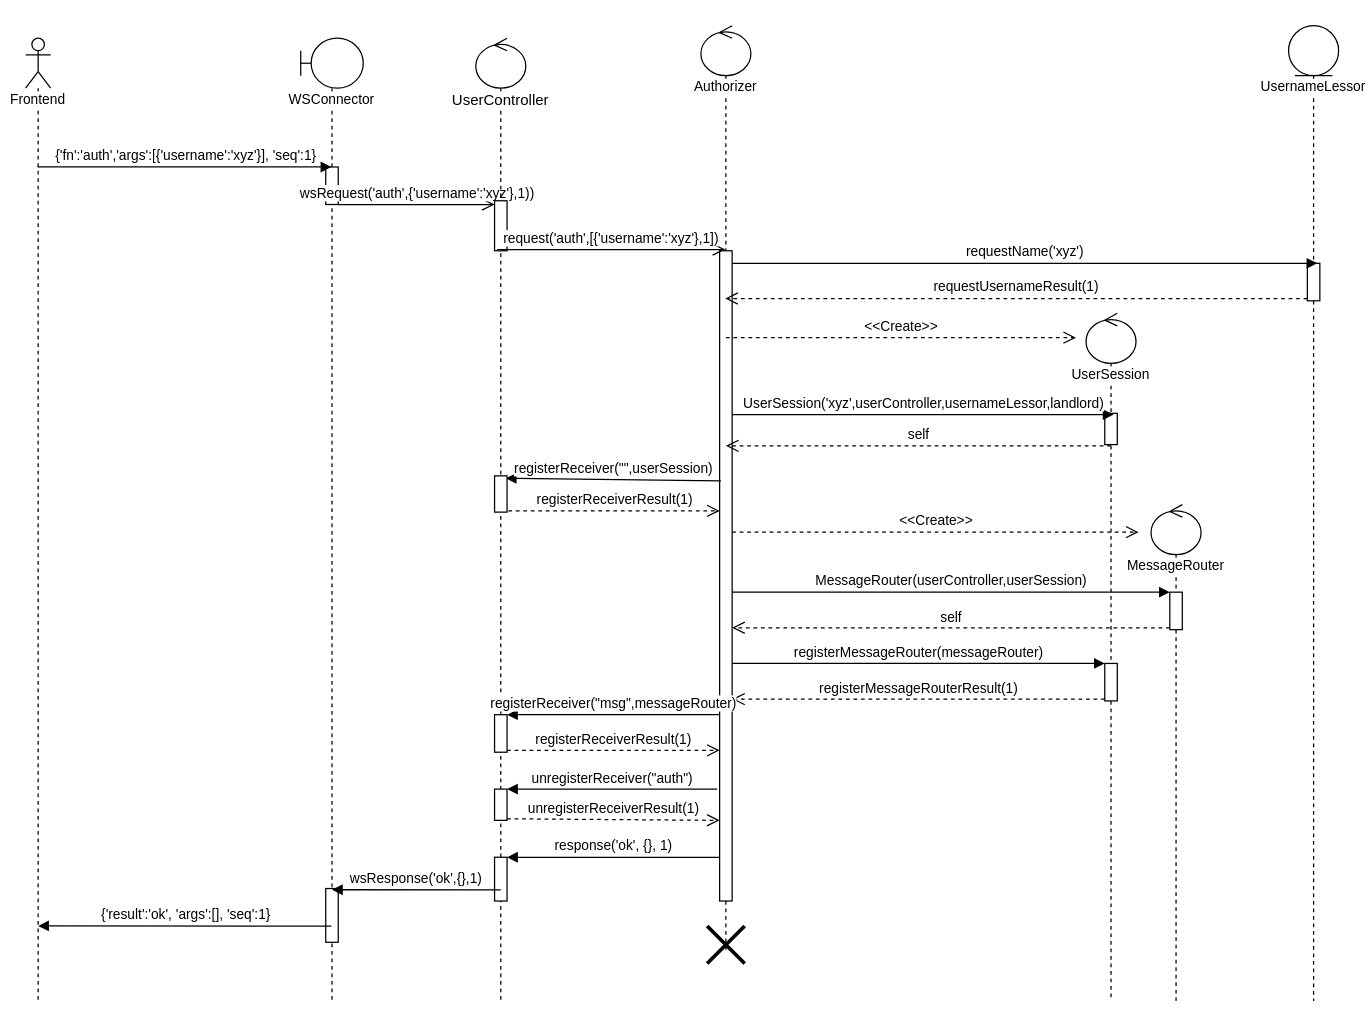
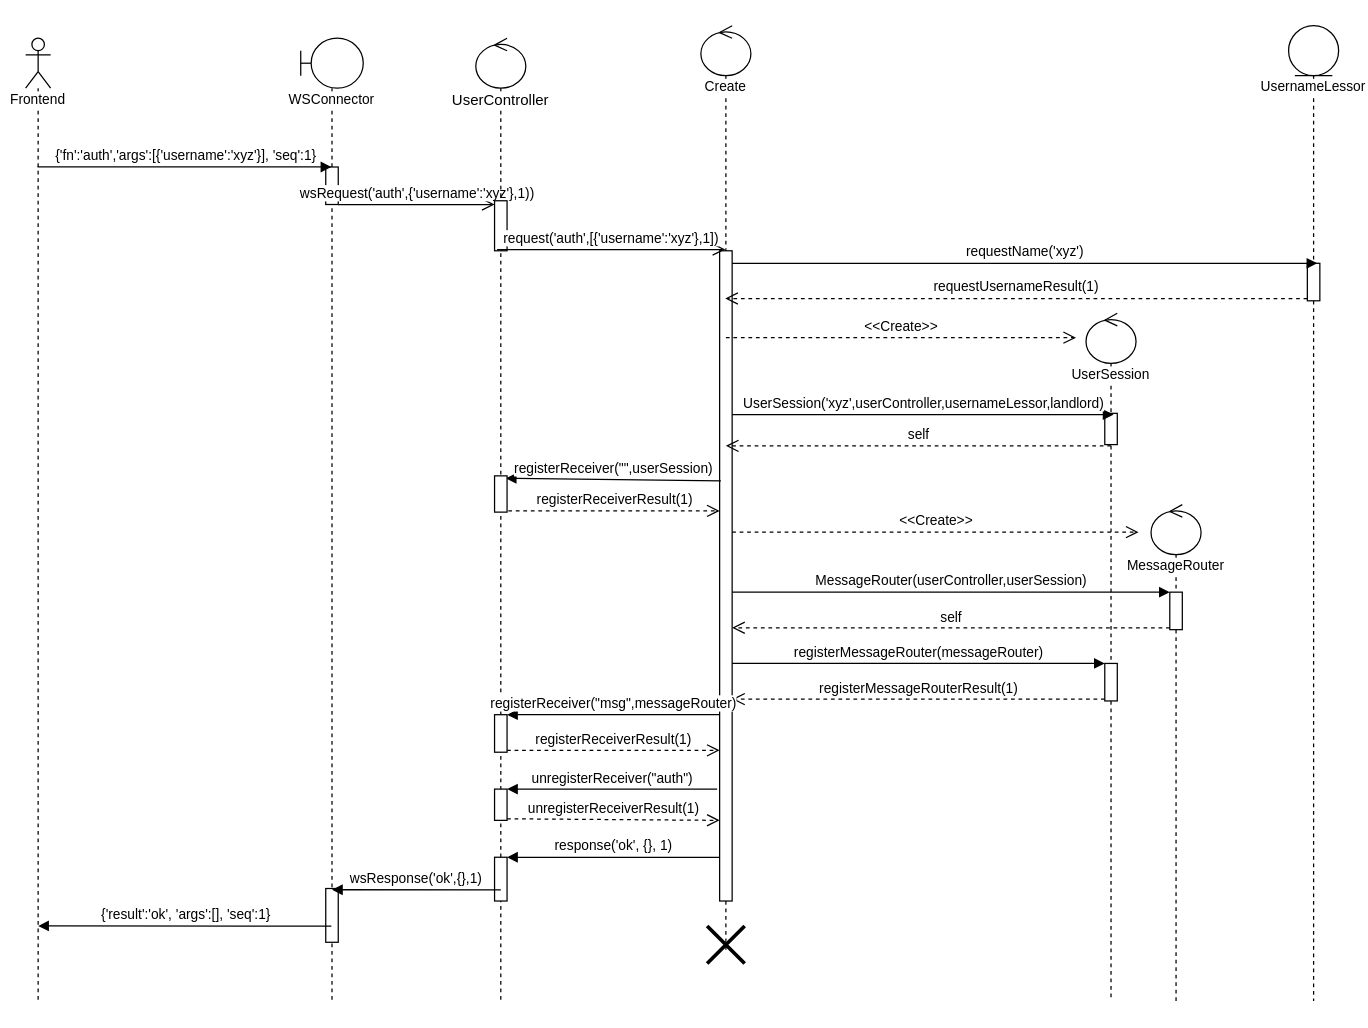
node "Authorizer": label "Authorizer" -> "Create"
